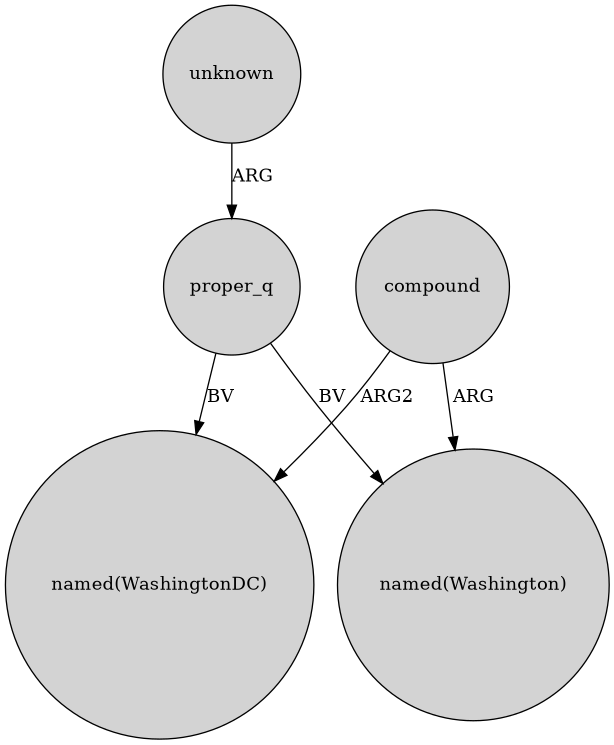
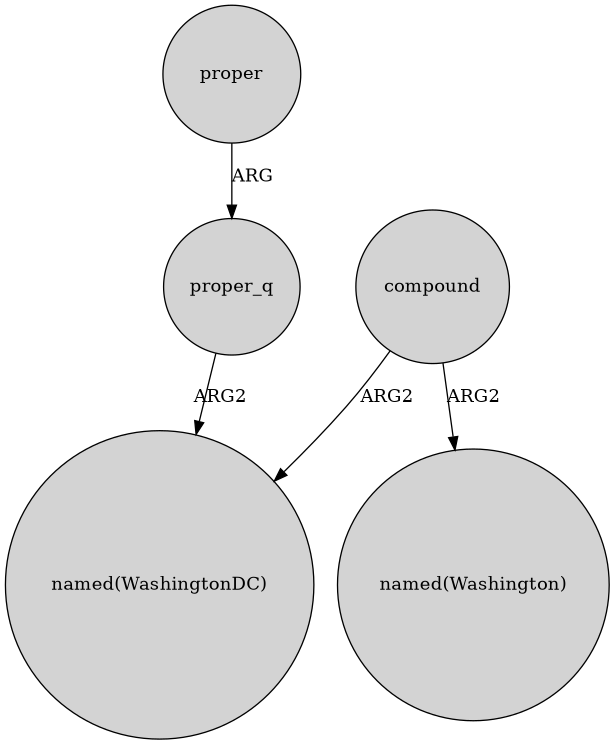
node "unknown": label "unknown" -> "proper"
edge "proper_q" -> "named(WashingtonDC)": label "BV" -> "ARG2"
edge "compound" -> "named(Washington)": label "ARG" -> "ARG2"
edge "proper_q" -> "named(Washington)": removed, label "BV"
